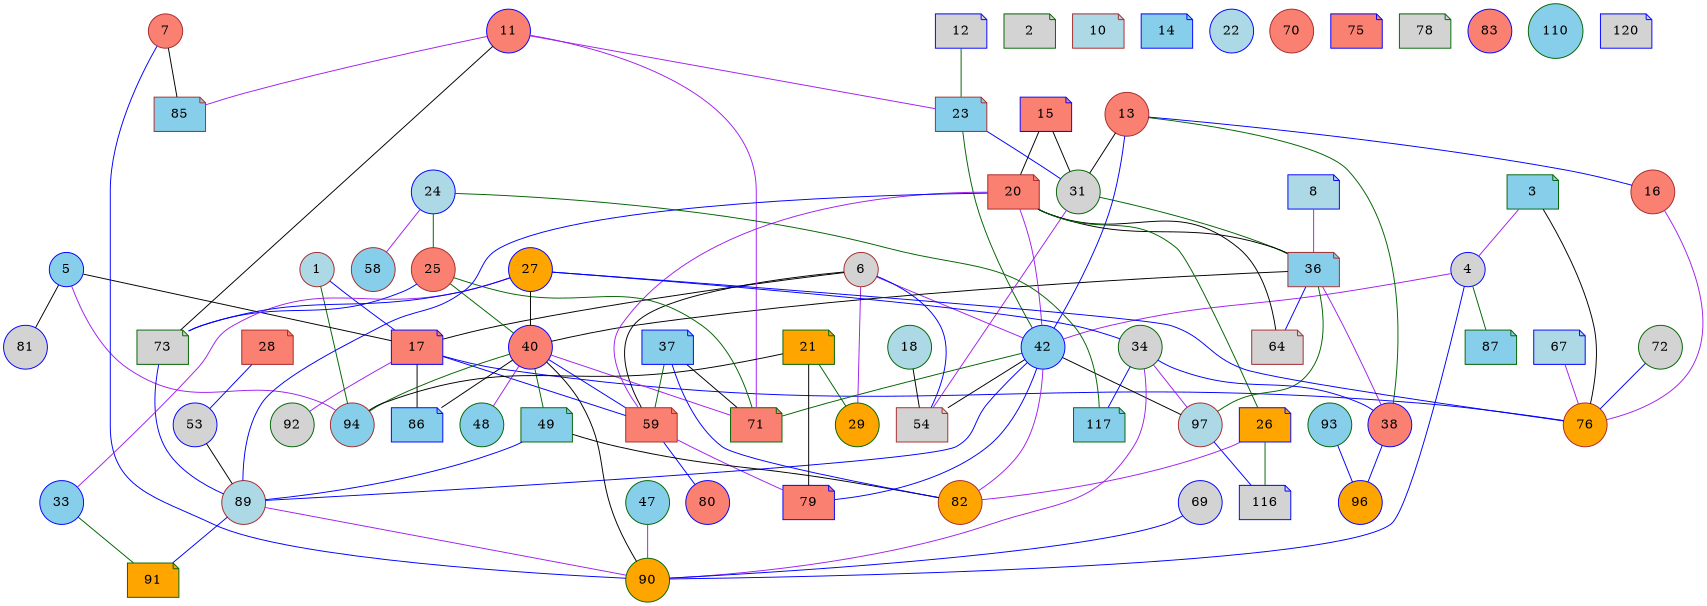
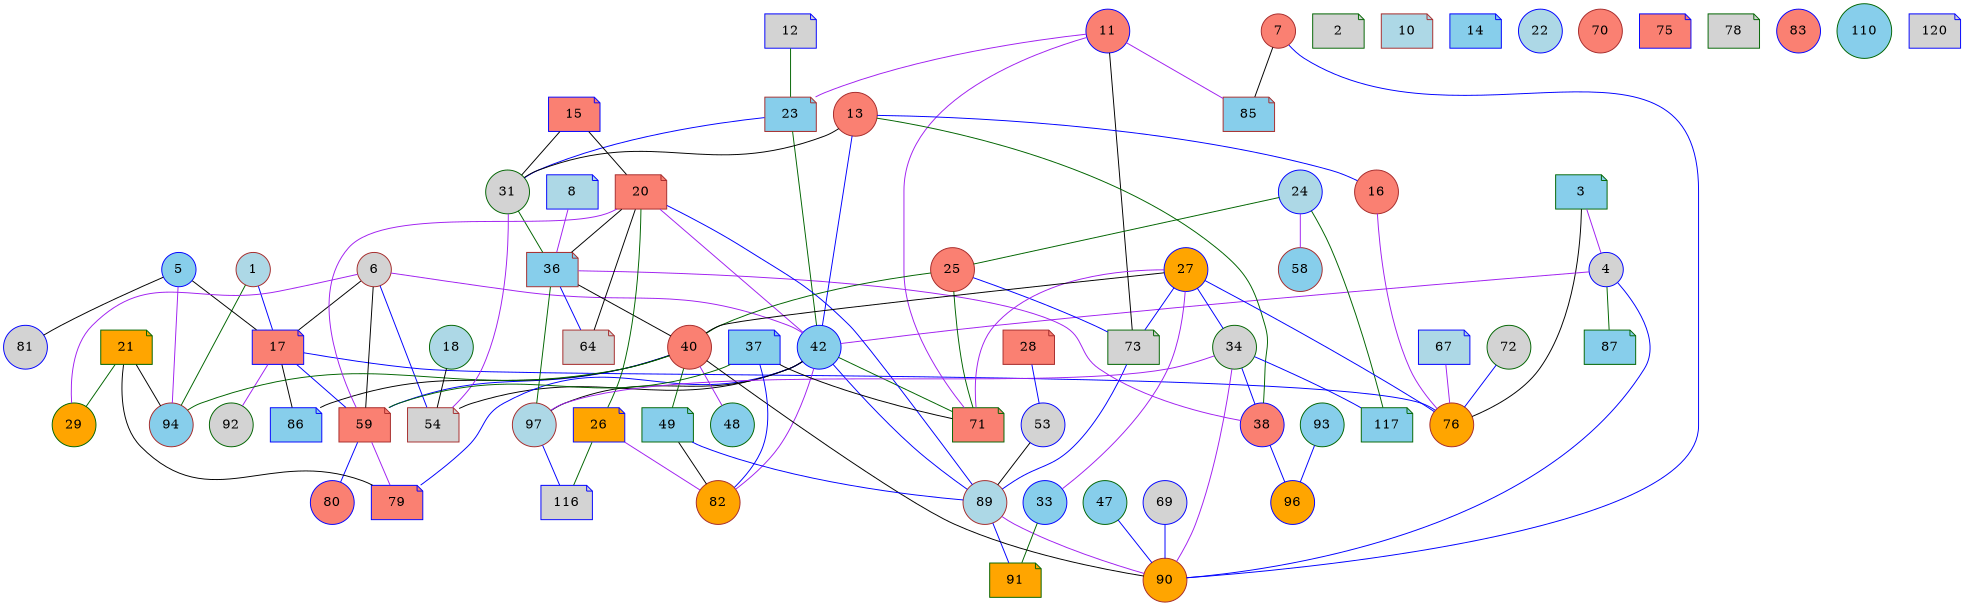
node "40": color blue -> brown
edge "40" -- "71": now "27" -- "71"
edge "47" -- "90": color purple -> blue
node "90": color darkgreen -> brown
